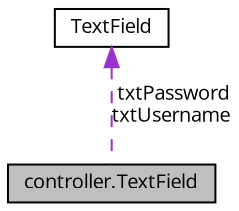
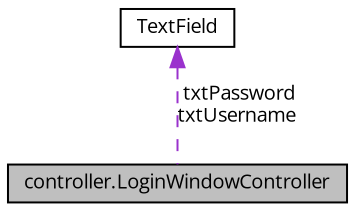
node "controller.TextField": label "controller.TextField" -> "controller.LoginWindowController"
